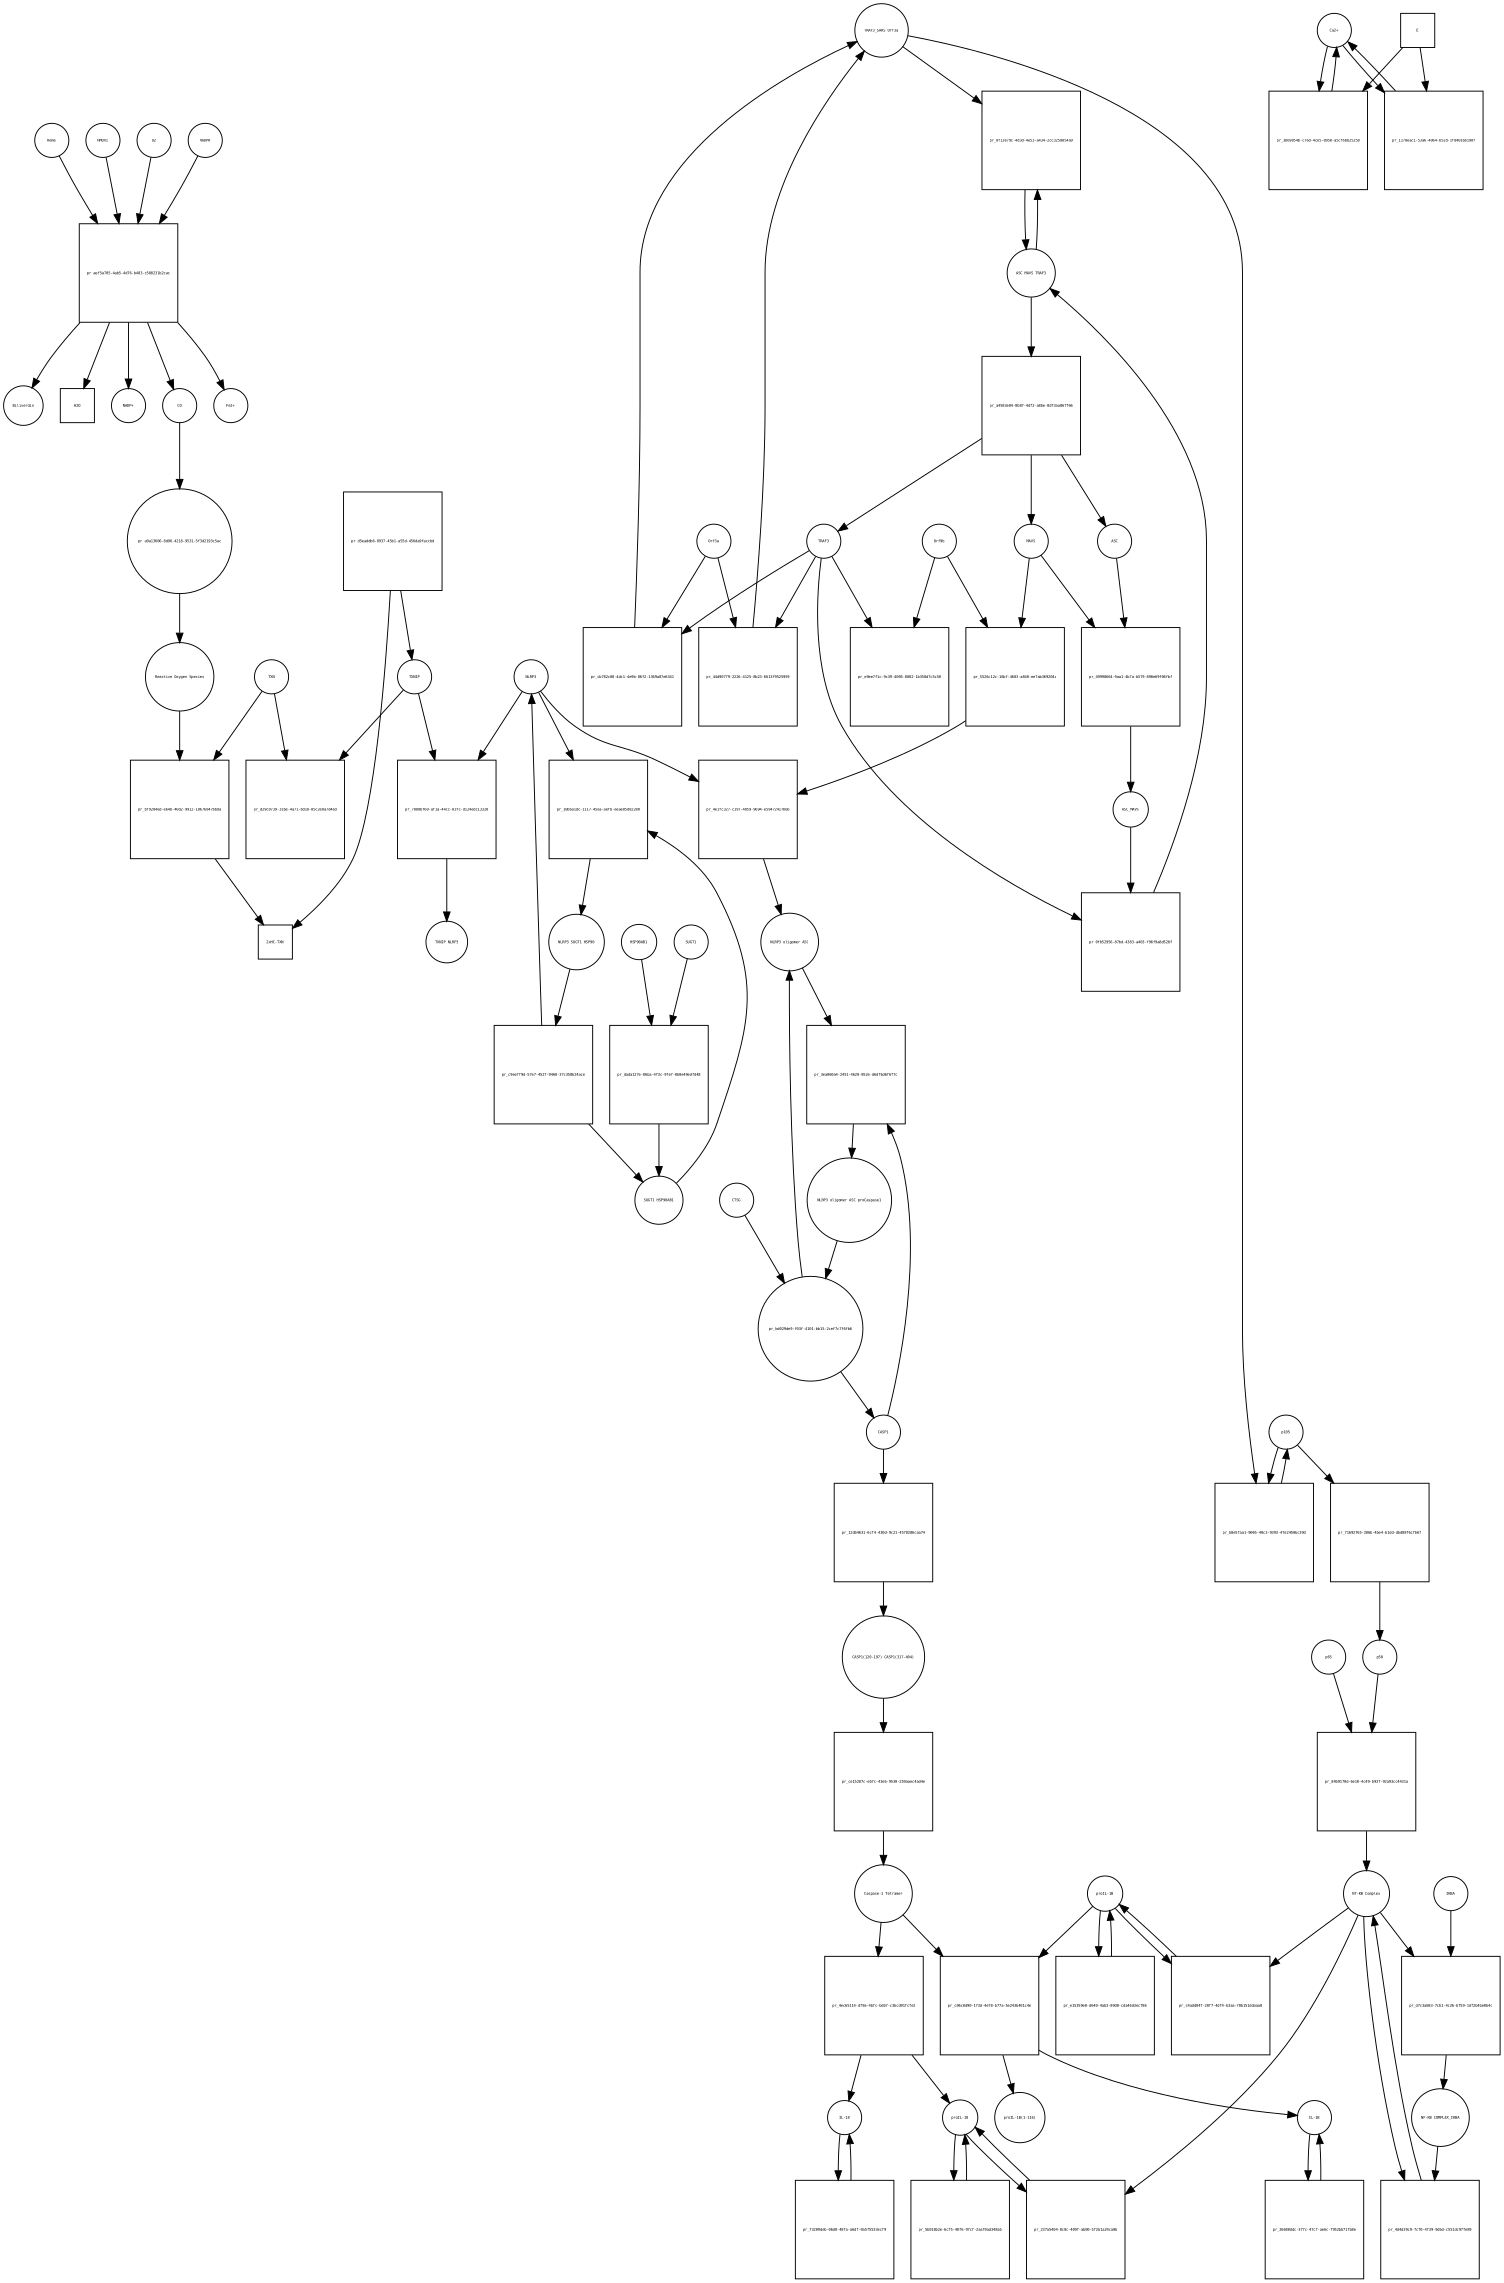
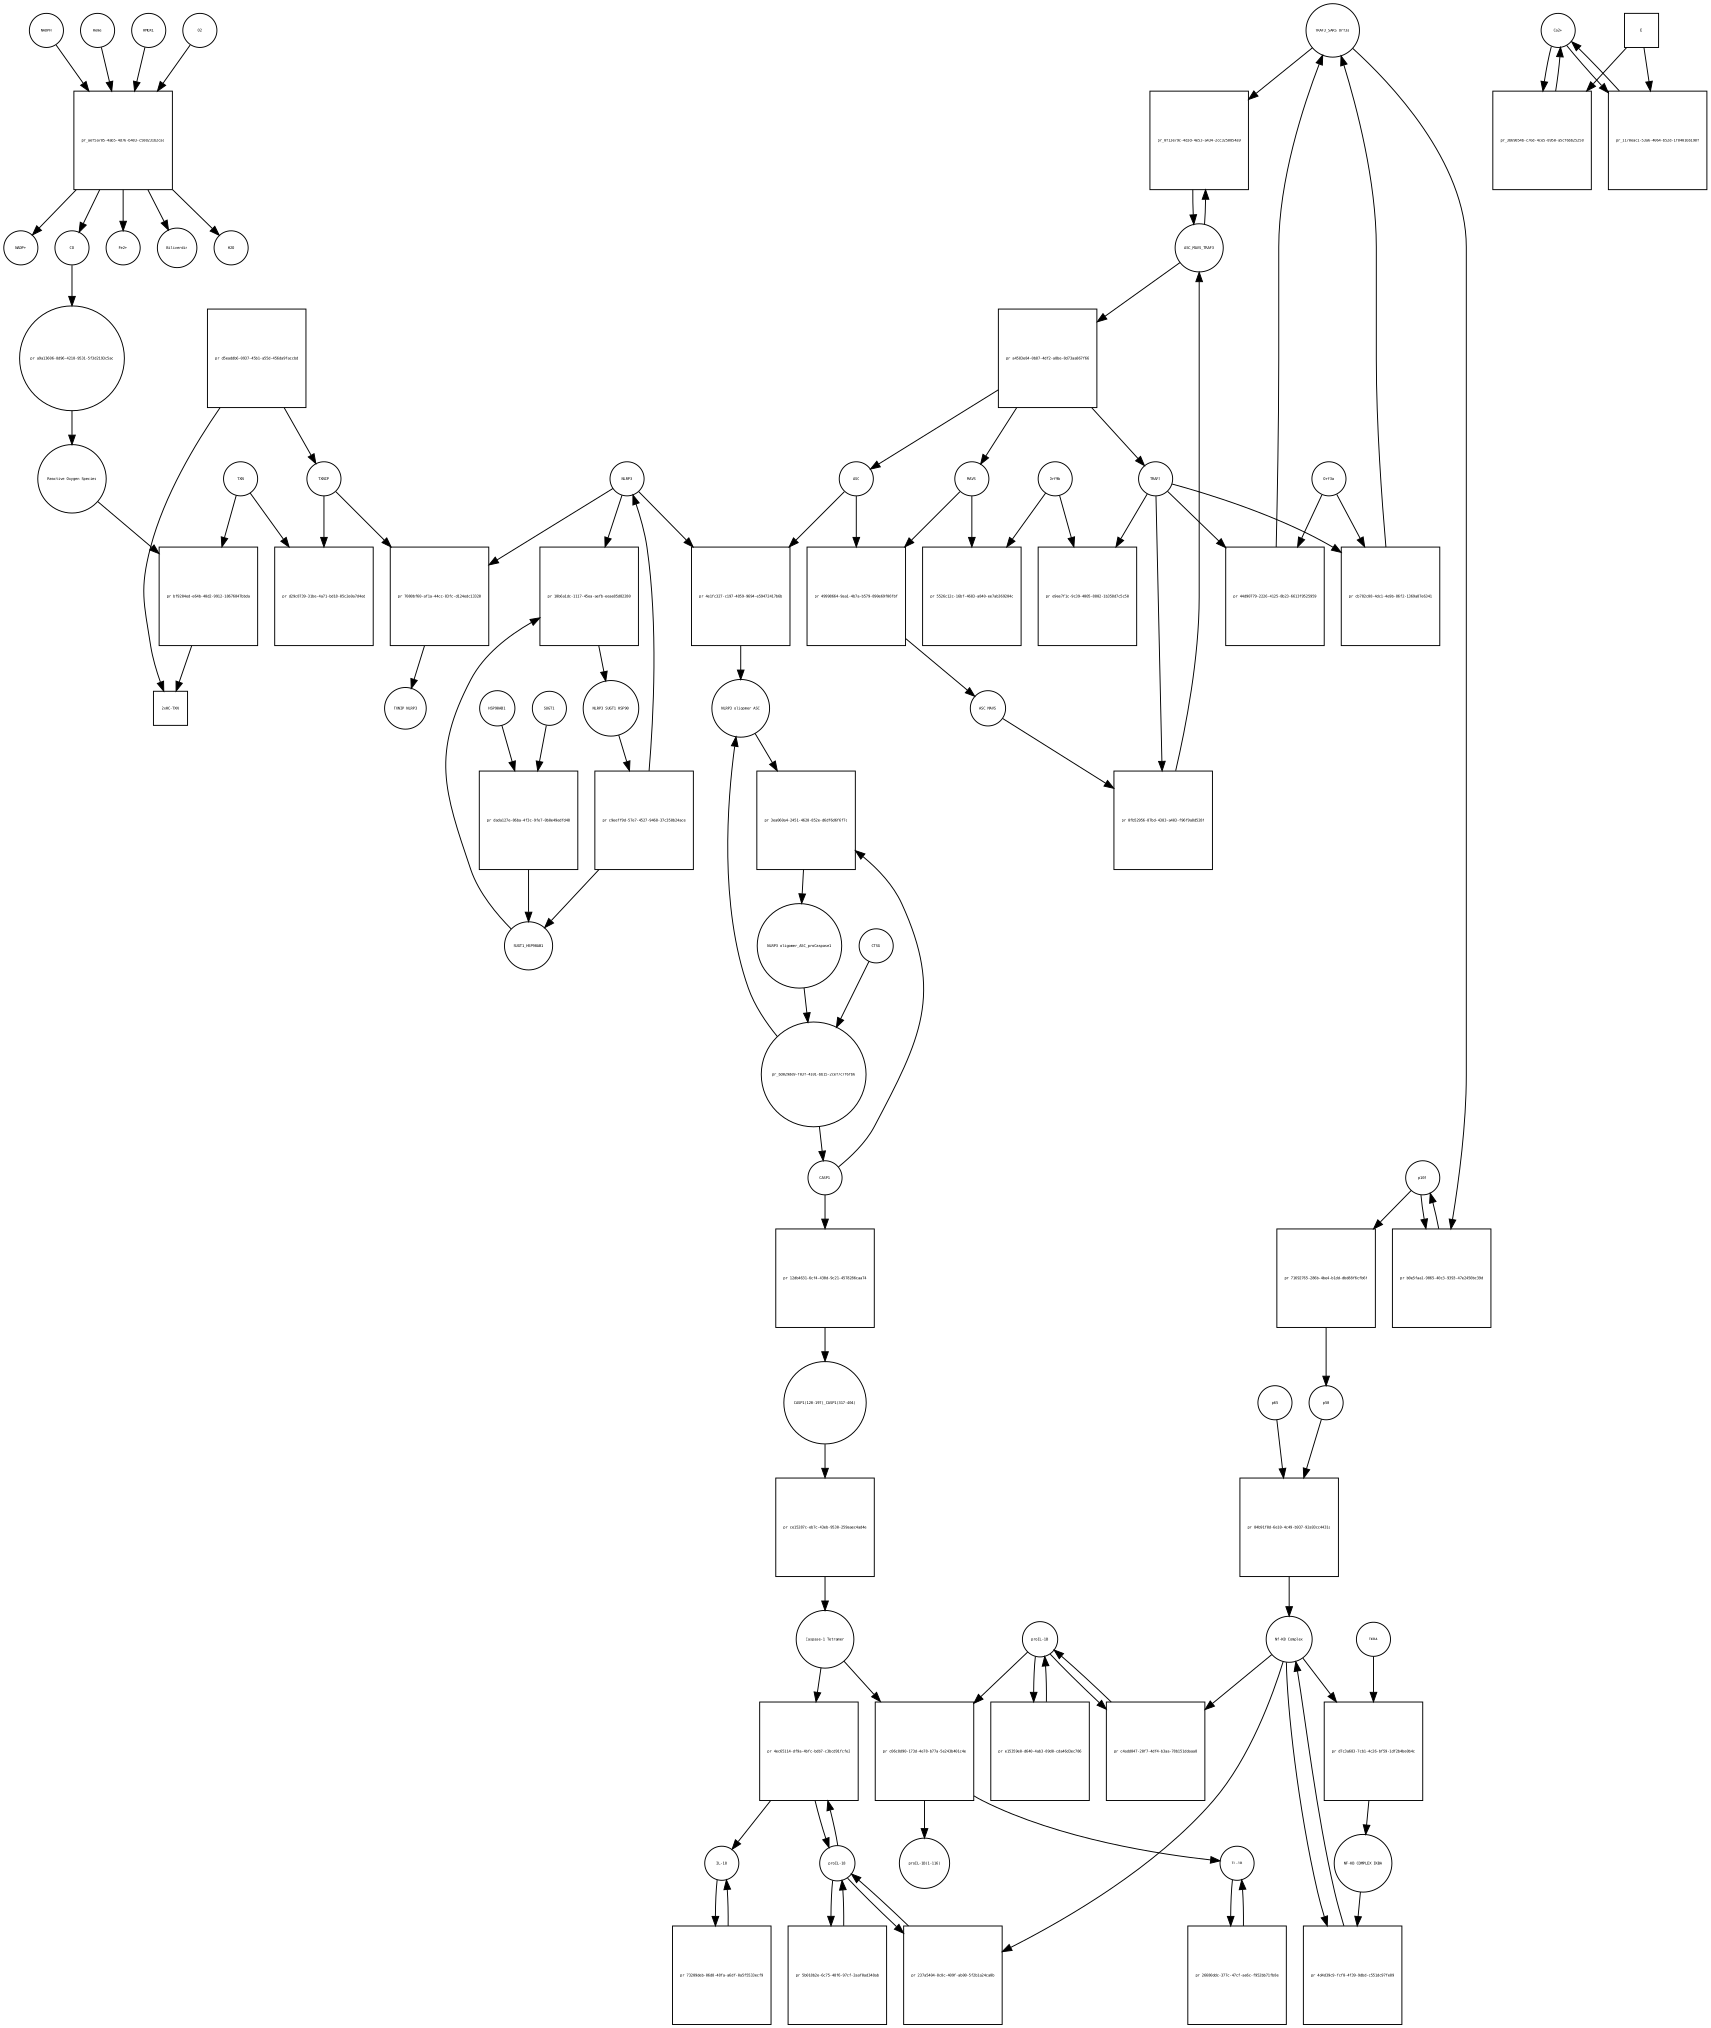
node "H2O": shape square -> circle
edge "pr_5526c12c-16bf-4683-a840-ee7ab369204c" -> "pr_4e1fc327-c197-4859-9694-e59472417b6b": now "ASC" -> "pr_4e1fc327-c197-4859-9694-e59472417b6b"
edge "proIL-18" -> "pr_4ec65114-df9a-4bfc-bdb7-c3bcd91fcfe2": added
